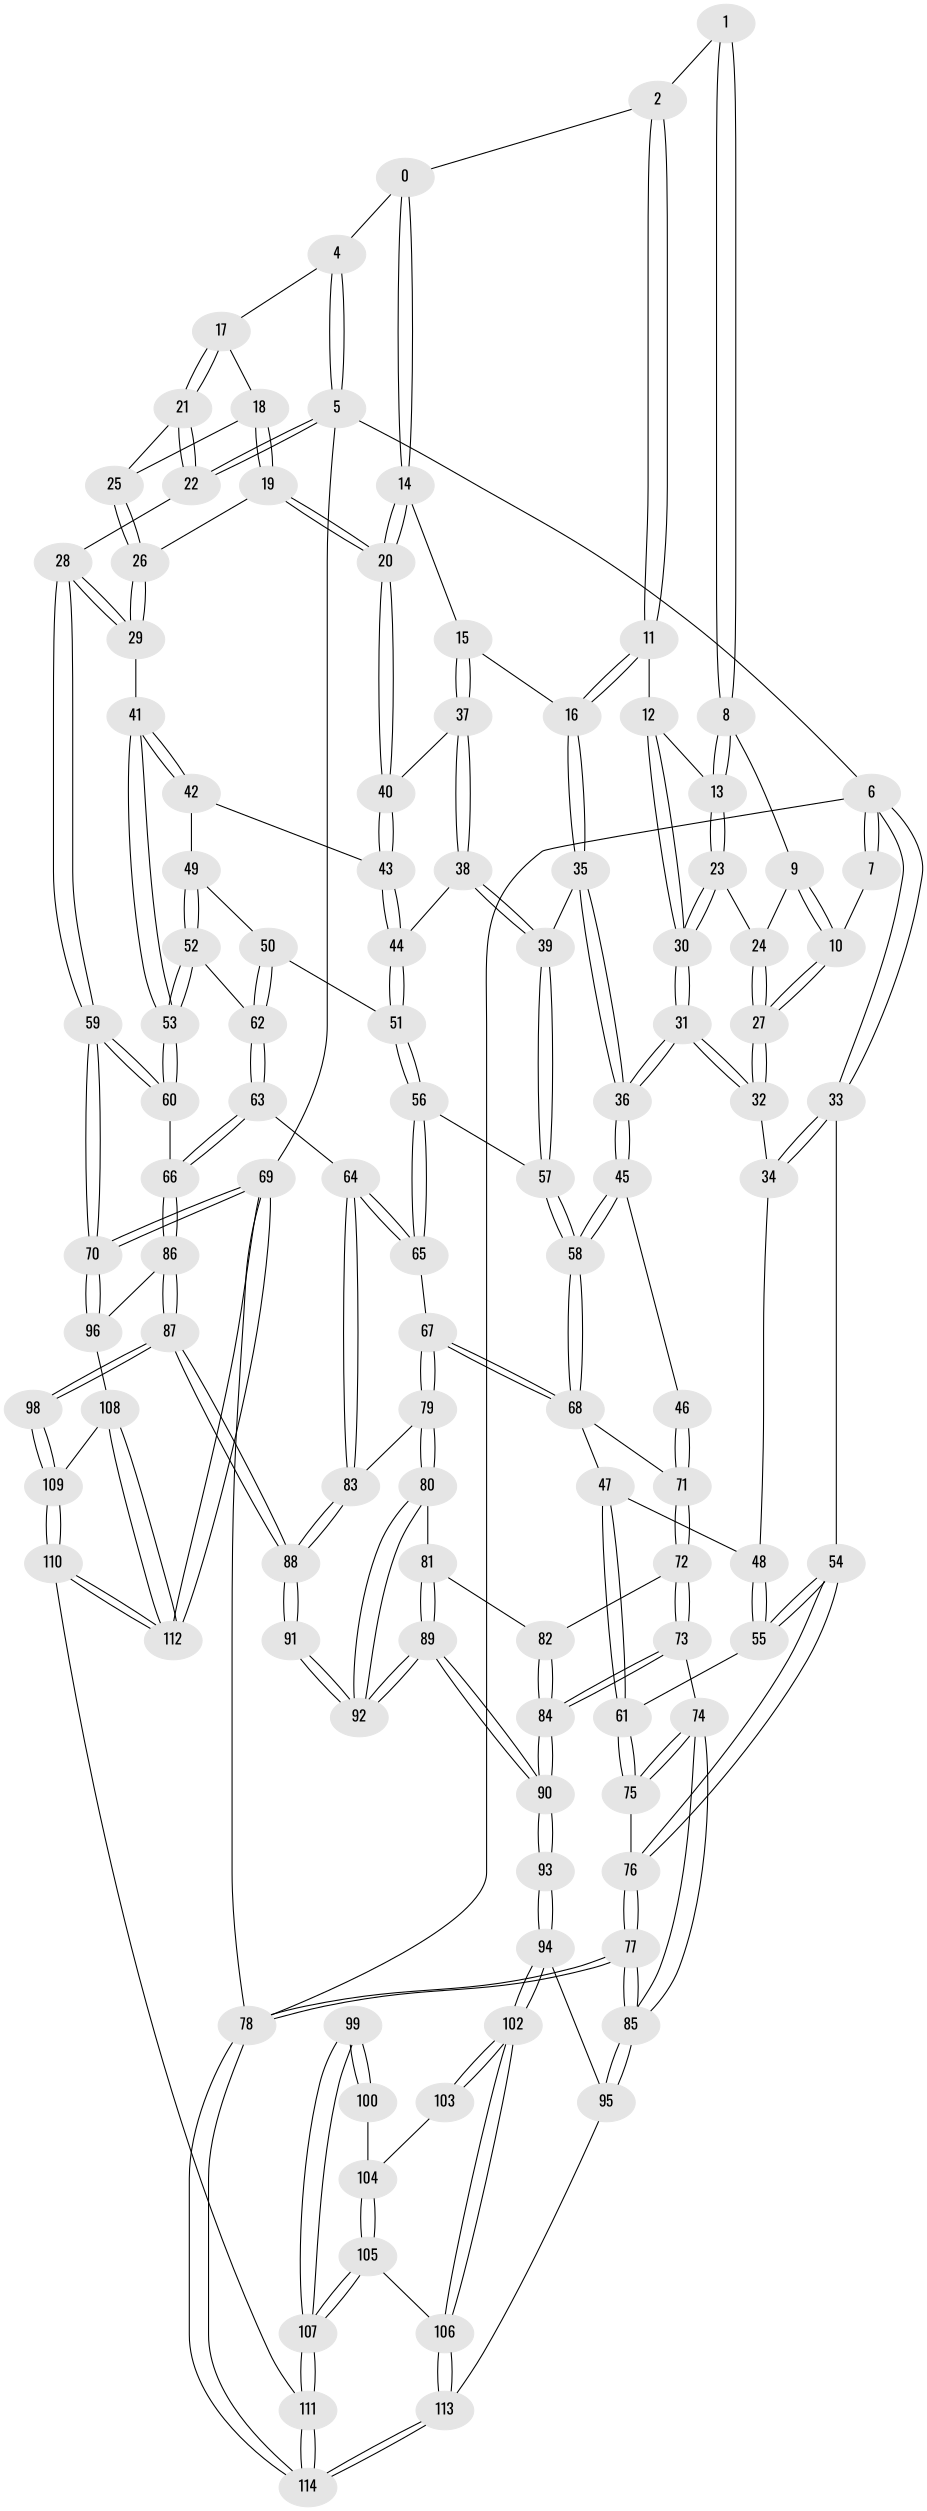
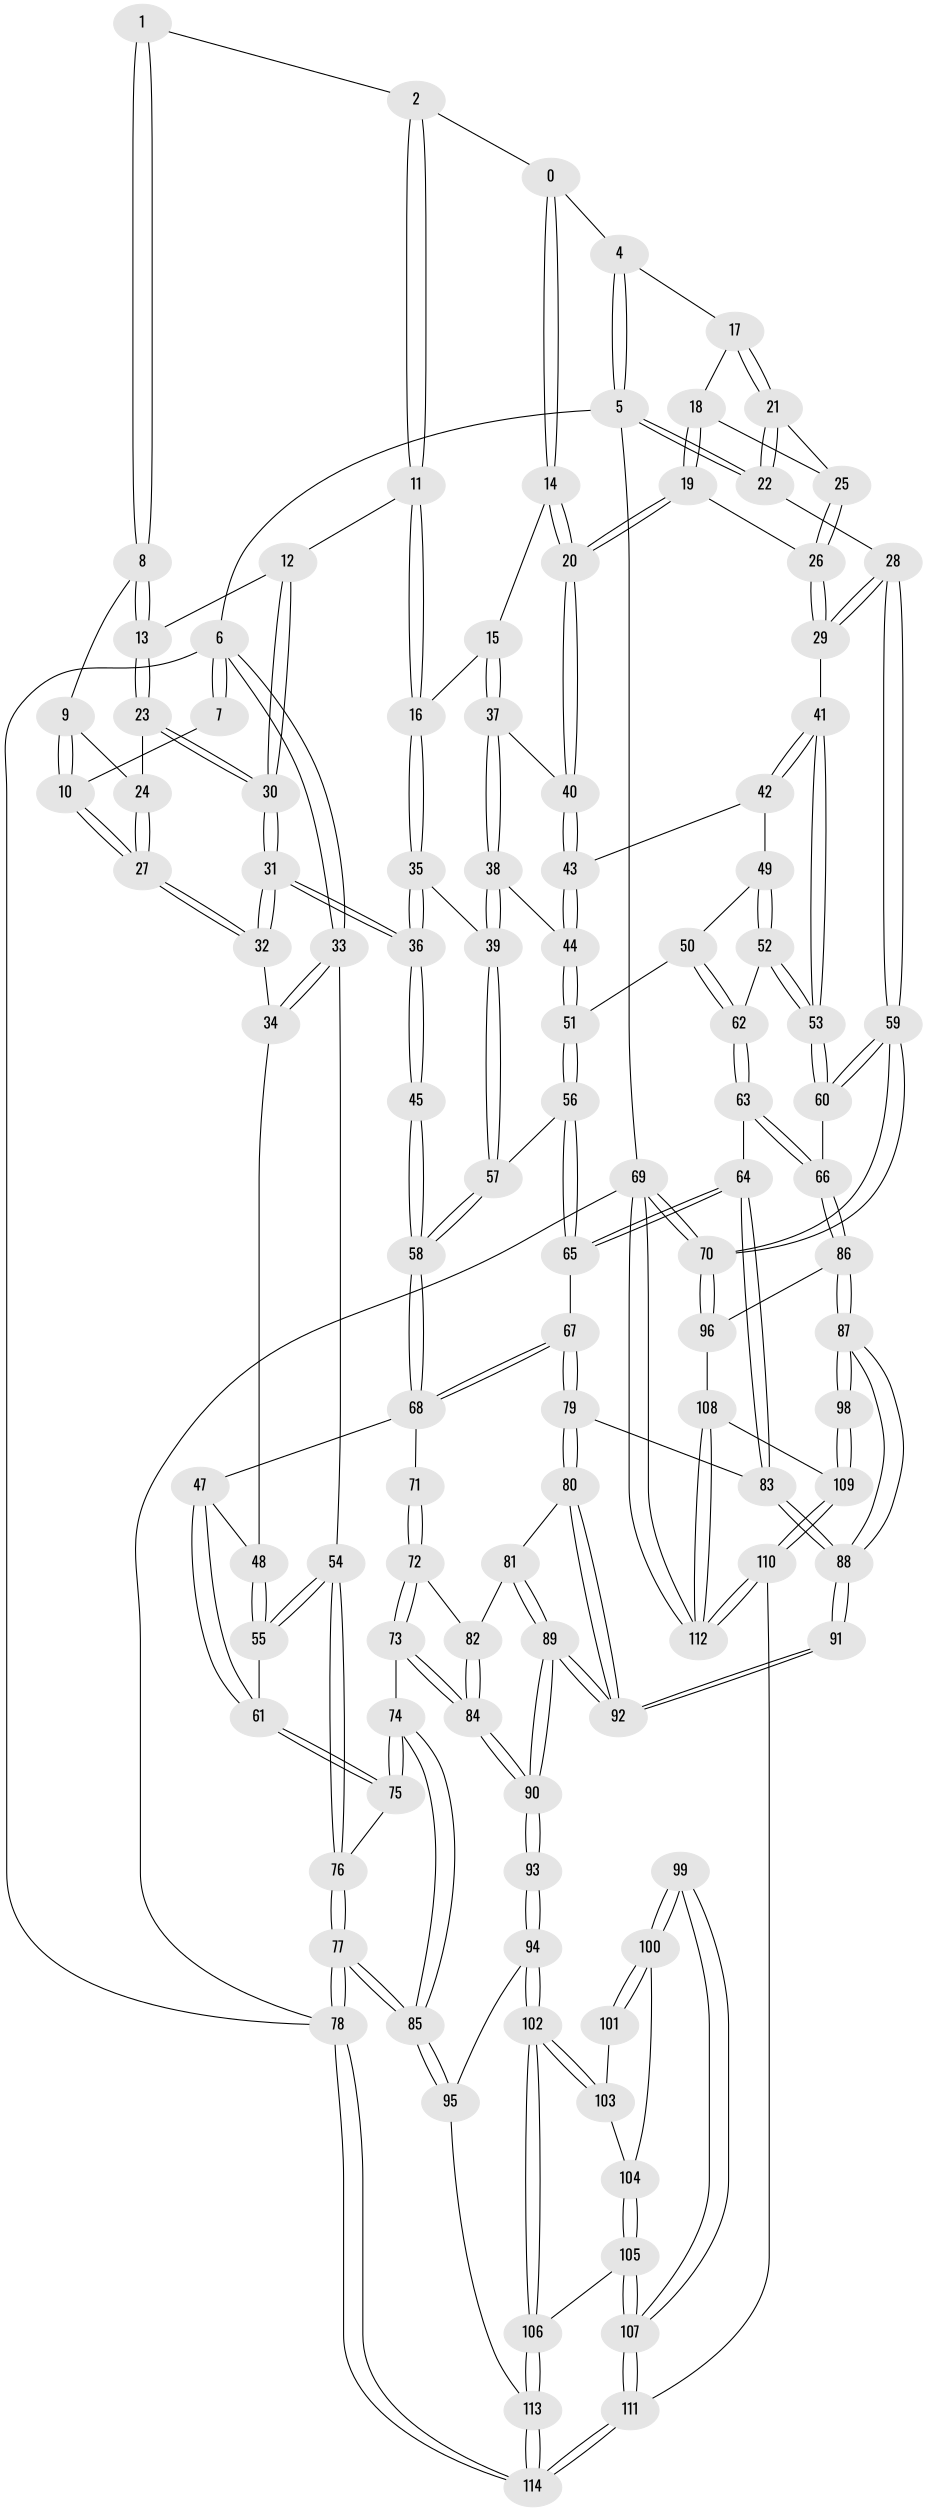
node "46": removed
node "101": added
